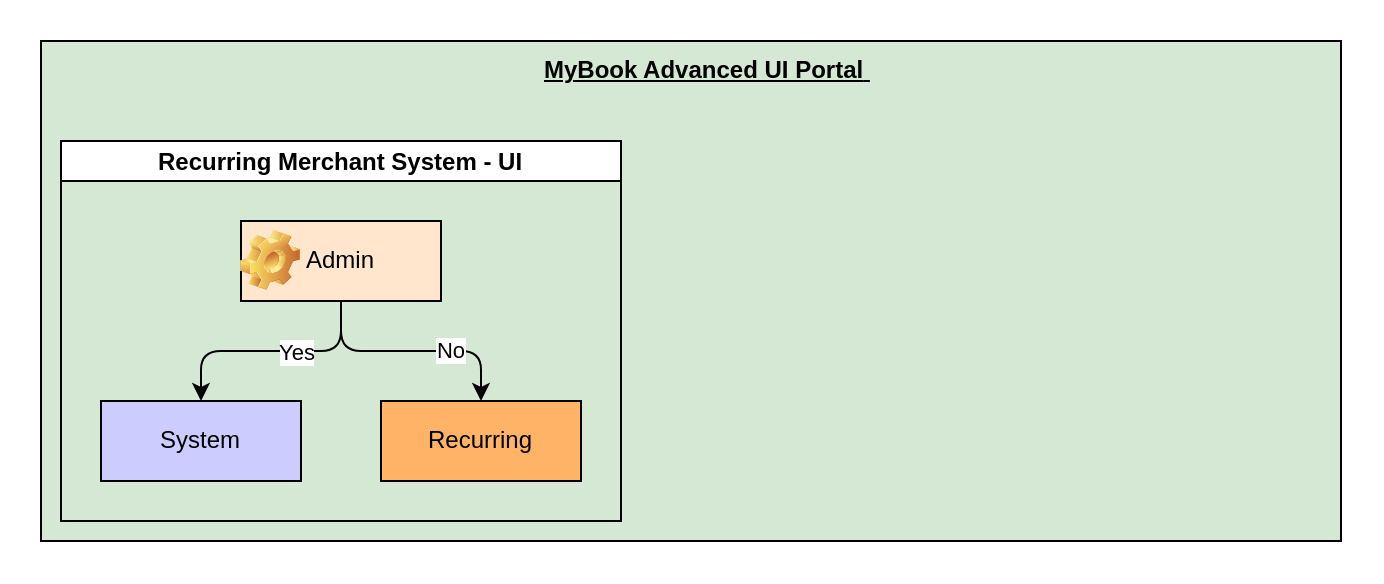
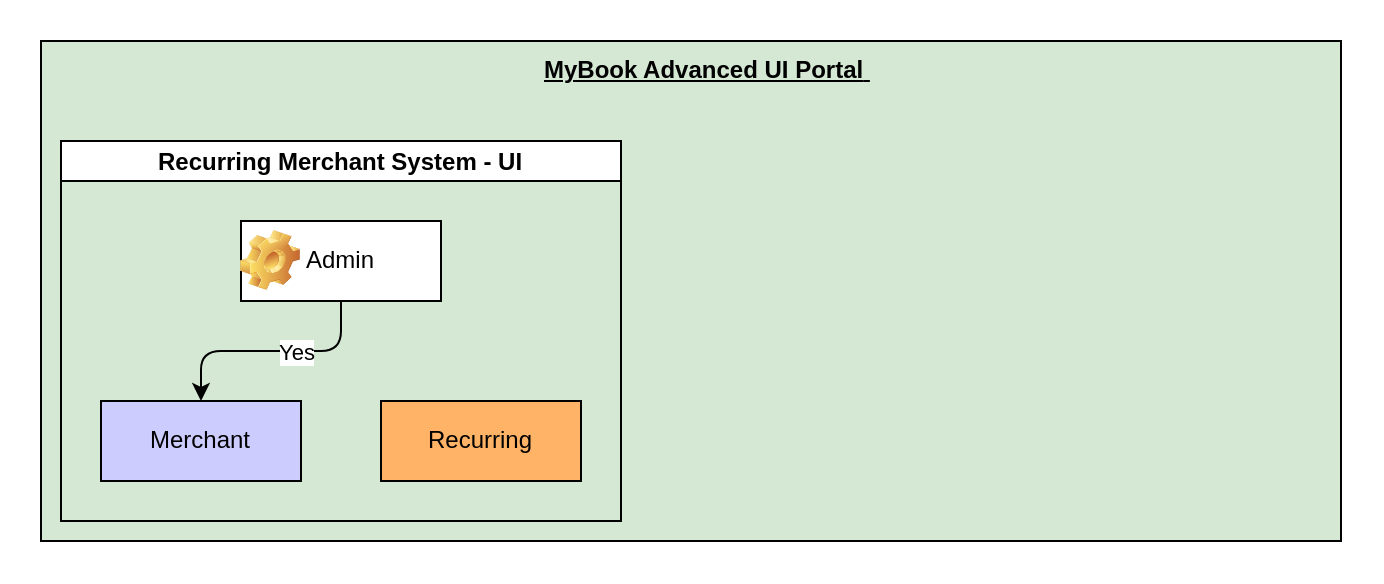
node "Admin": fillcolor #ffe6cc -> #ffffff
edge "Admin" -> "Recurring": removed, label "No"
node "System": label "System" -> "Merchant"
